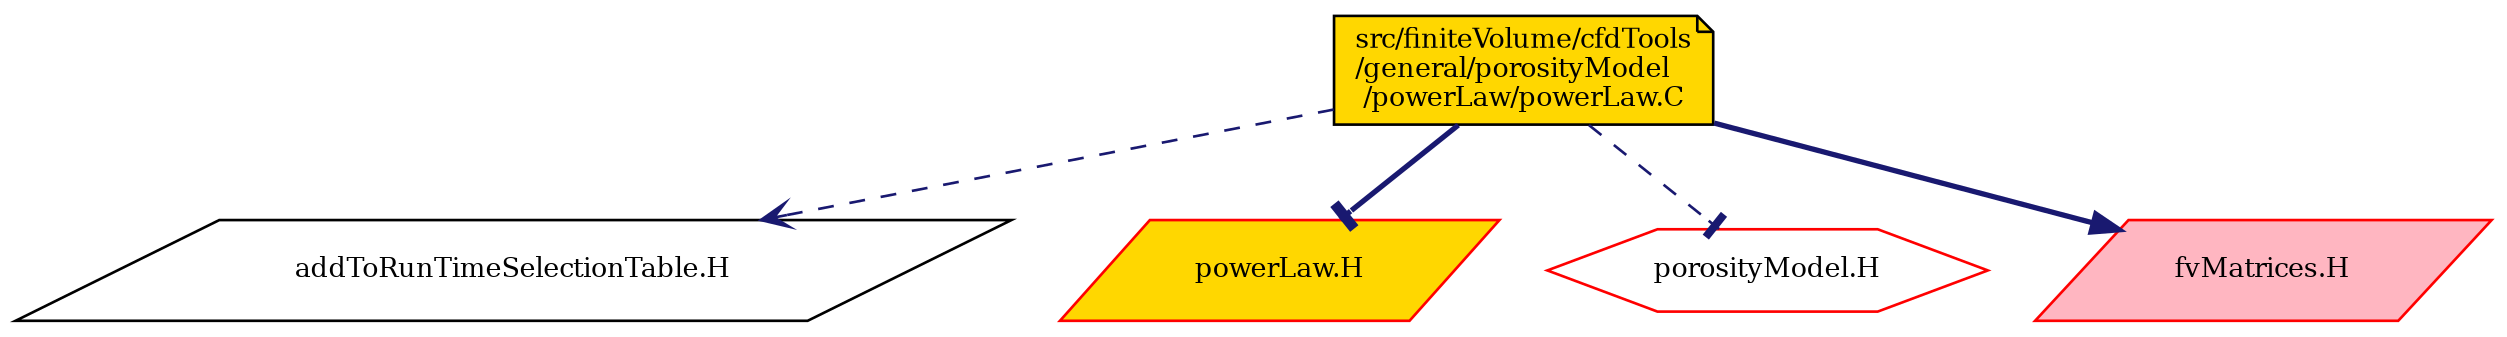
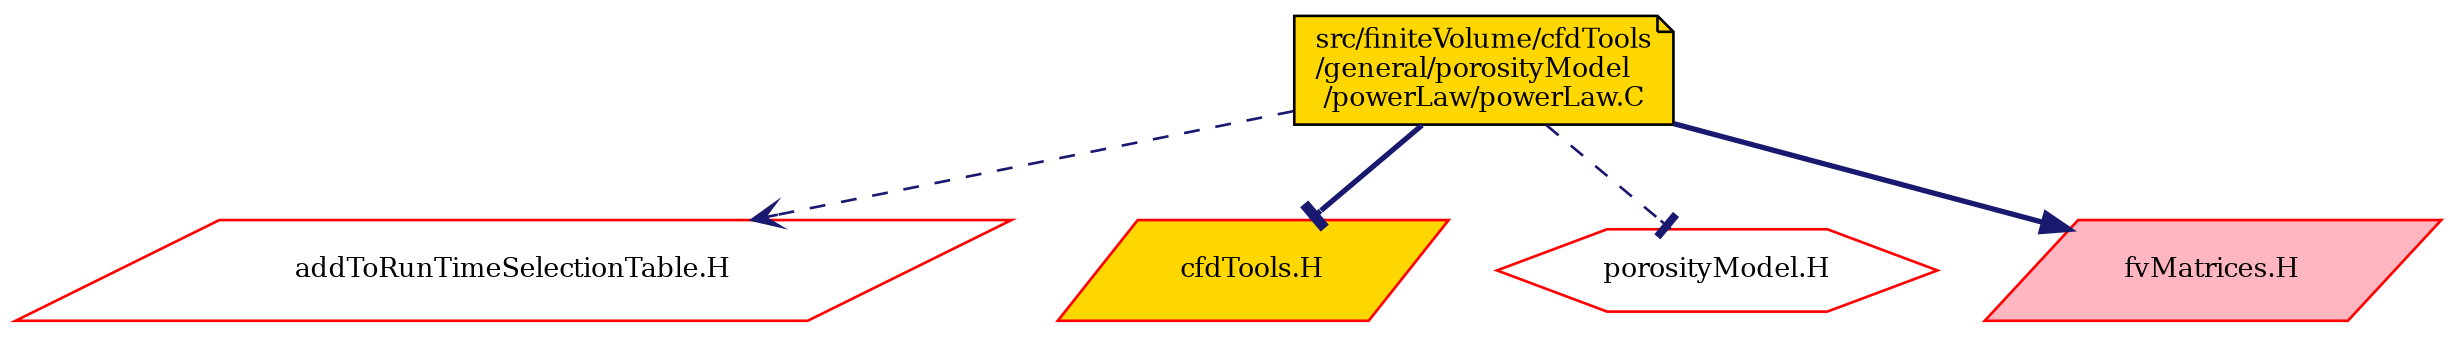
node "addToRunTimeSelectionTable.H": color black -> red
node "powerLaw.H": label "powerLaw.H" -> "cfdTools.H"
